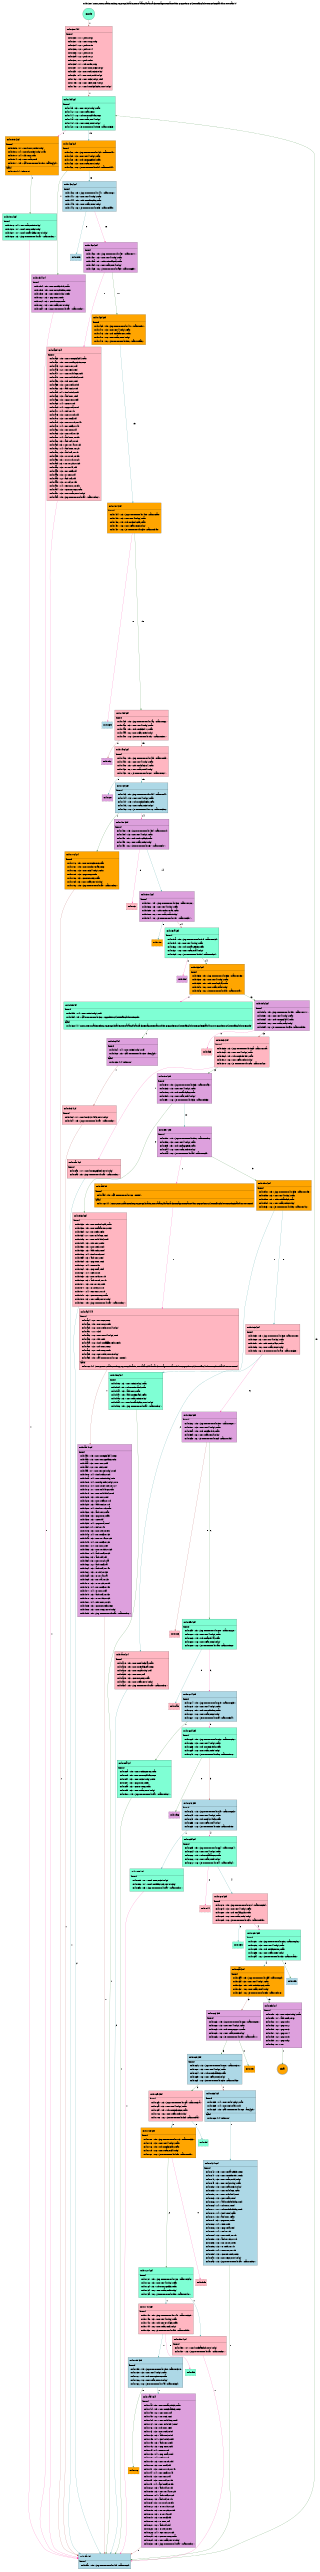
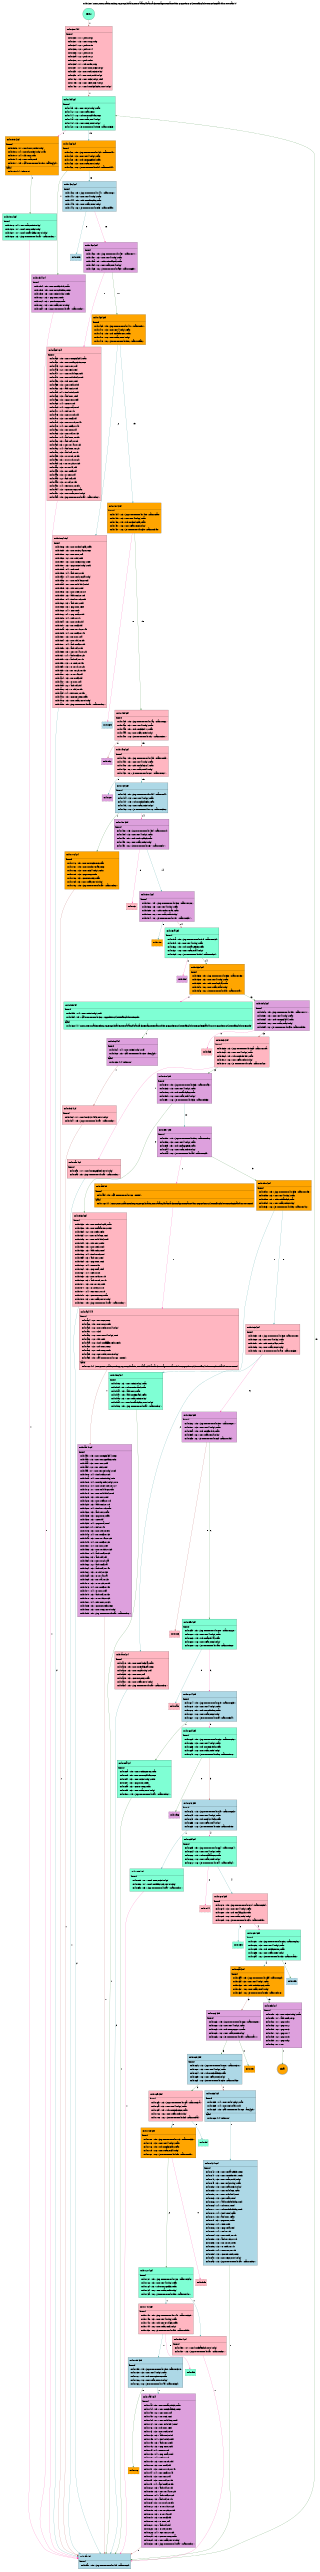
node "Opcode": label "Opcode" -> "Entry"
node "0x401986 [152]": added
